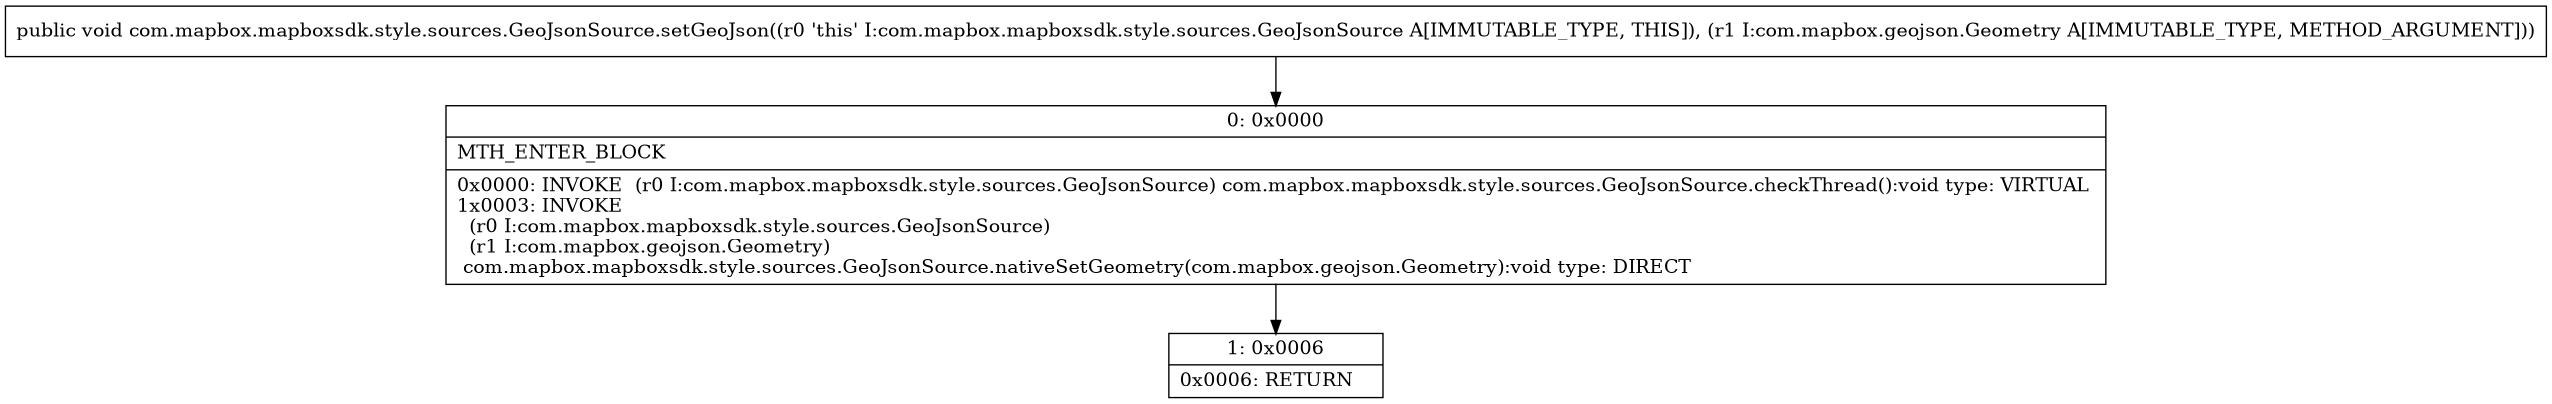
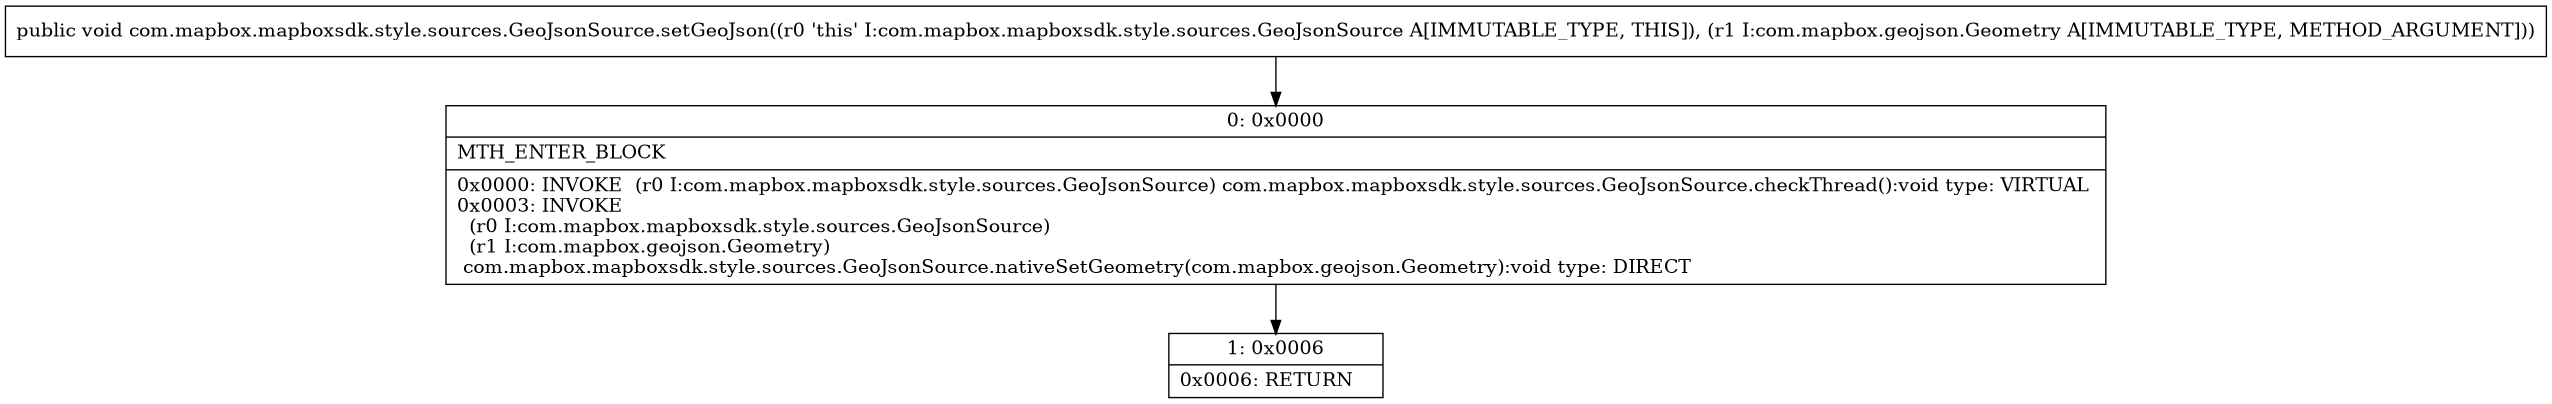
node "0: 0x0000": text "1x0003: INVOKE" -> "0x0003: INVOKE"
